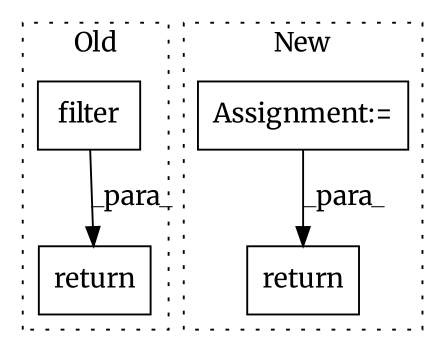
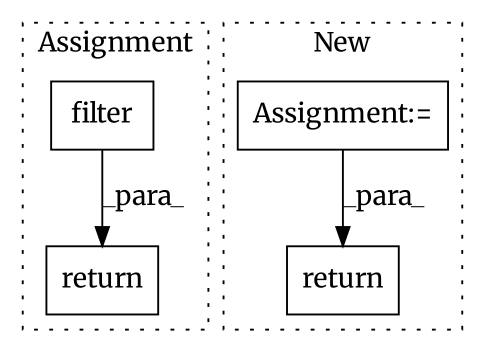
cluster "Old": label "Old" -> "Assignment"
